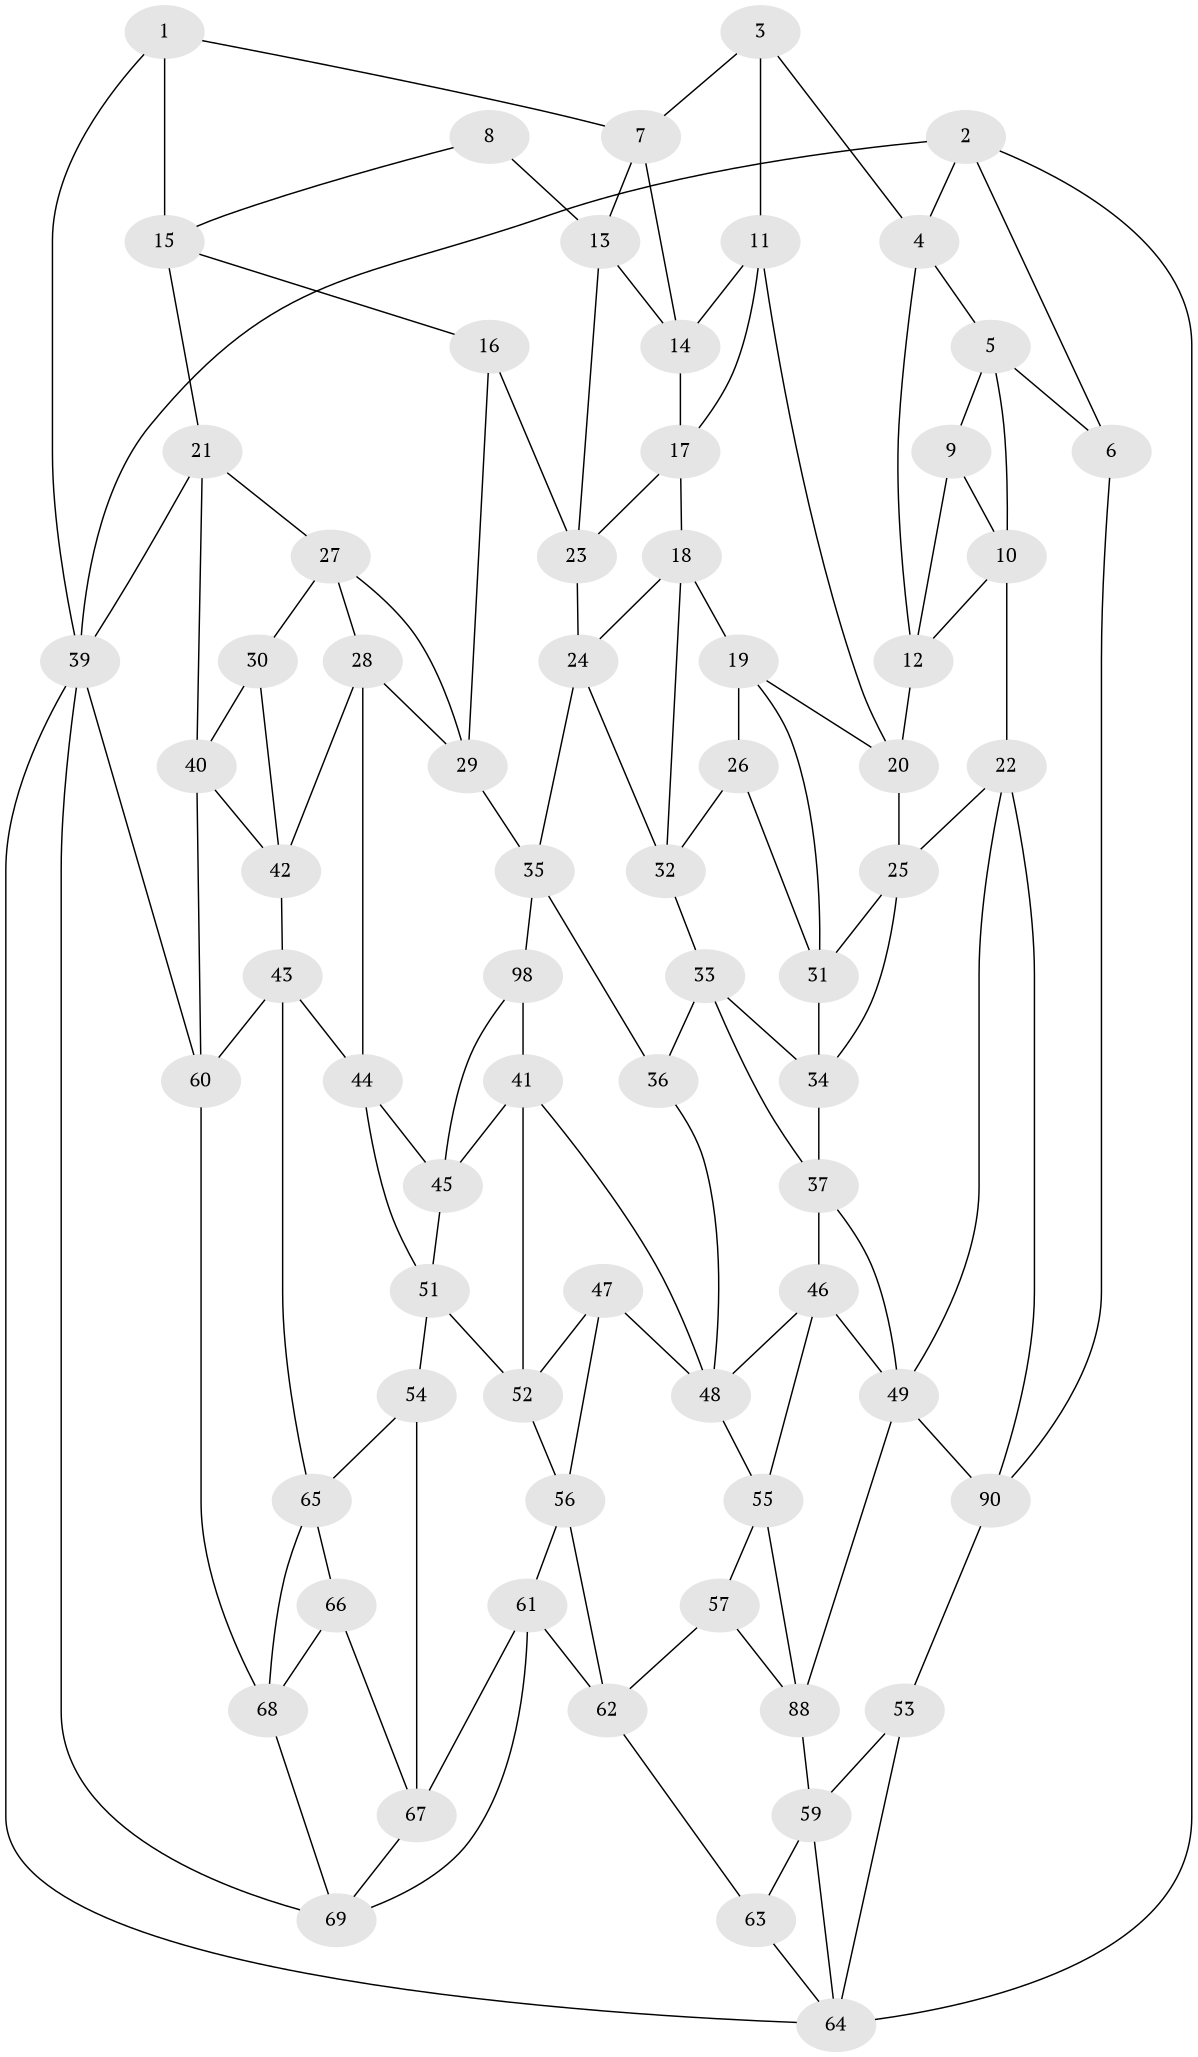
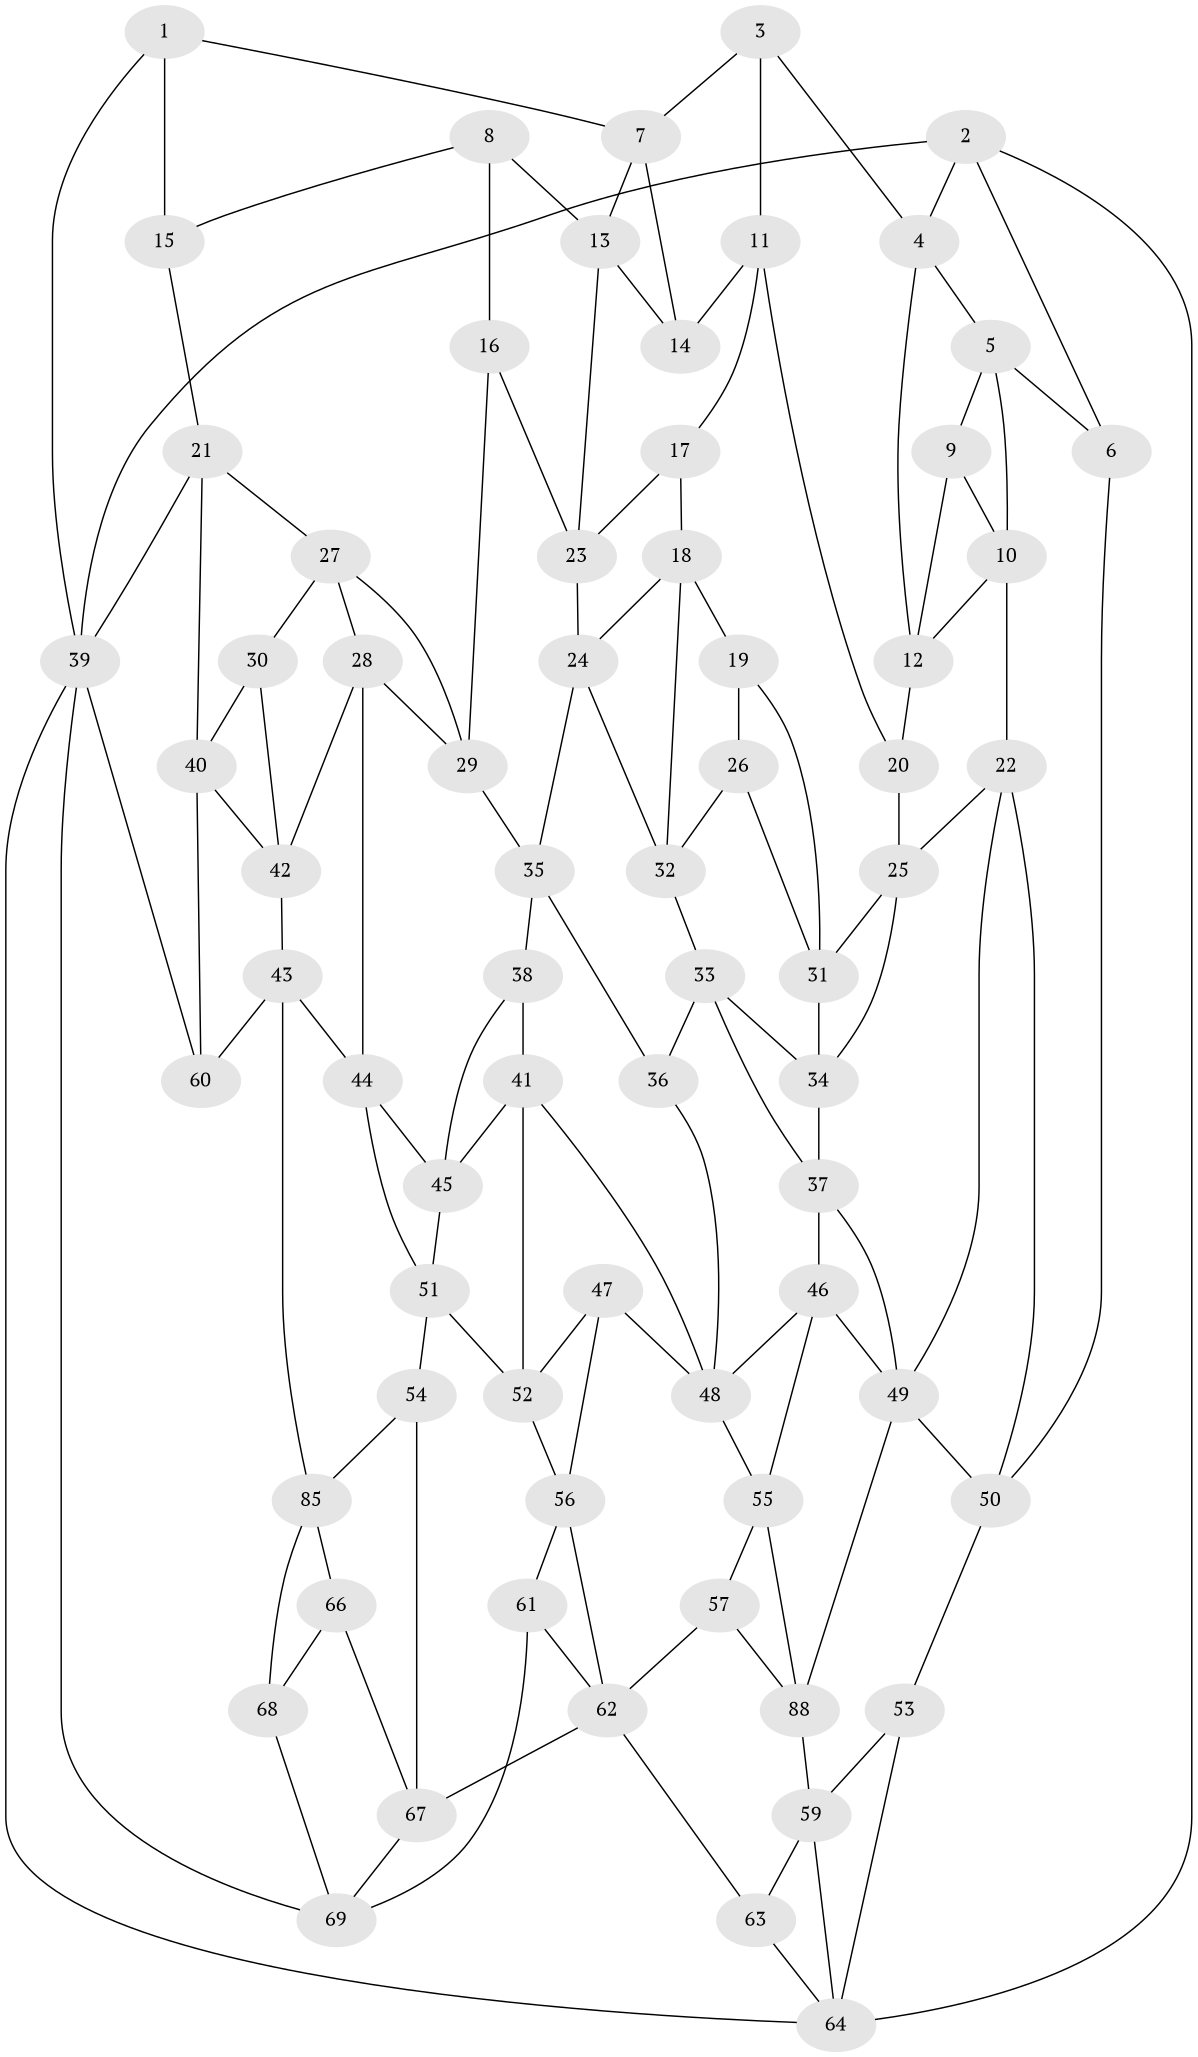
edge "15" -- "16": now "8" -- "16"
edge "14" -- "17": removed
edge "19" -- "20": removed
node "98": label "98" -> "38"
edge "60" -- "68": removed
node "65": label "65" -> "85"
node "90": label "90" -> "50"
edge "61" -- "67": now "62" -- "67"
